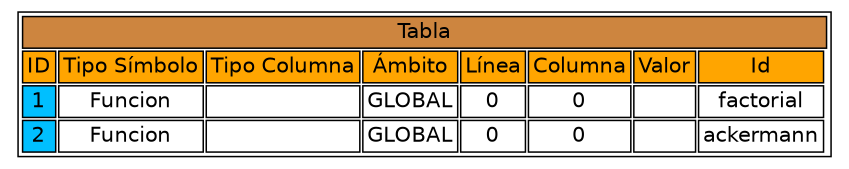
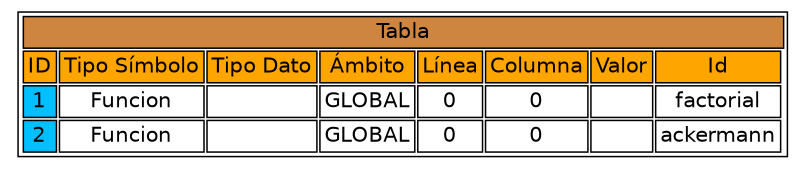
node "Tabla": text "Tipo Columna" -> "Tipo Dato"
